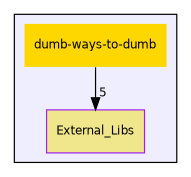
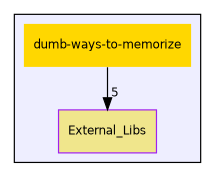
node "dumb-ways-to-dumb": label "dumb-ways-to-dumb" -> "dumb-ways-to-memorize"
